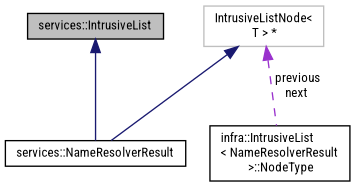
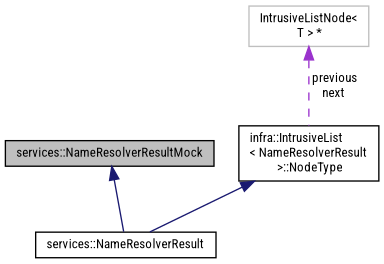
node "services::IntrusiveList": label "services::IntrusiveList" -> "services::NameResolverResultMock"
edge "services::NameResolverResult" -> "IntrusiveListNode< T > *": now "services::NameResolverResult" -> "infra::IntrusiveList < NameResolverResult >::NodeType"
